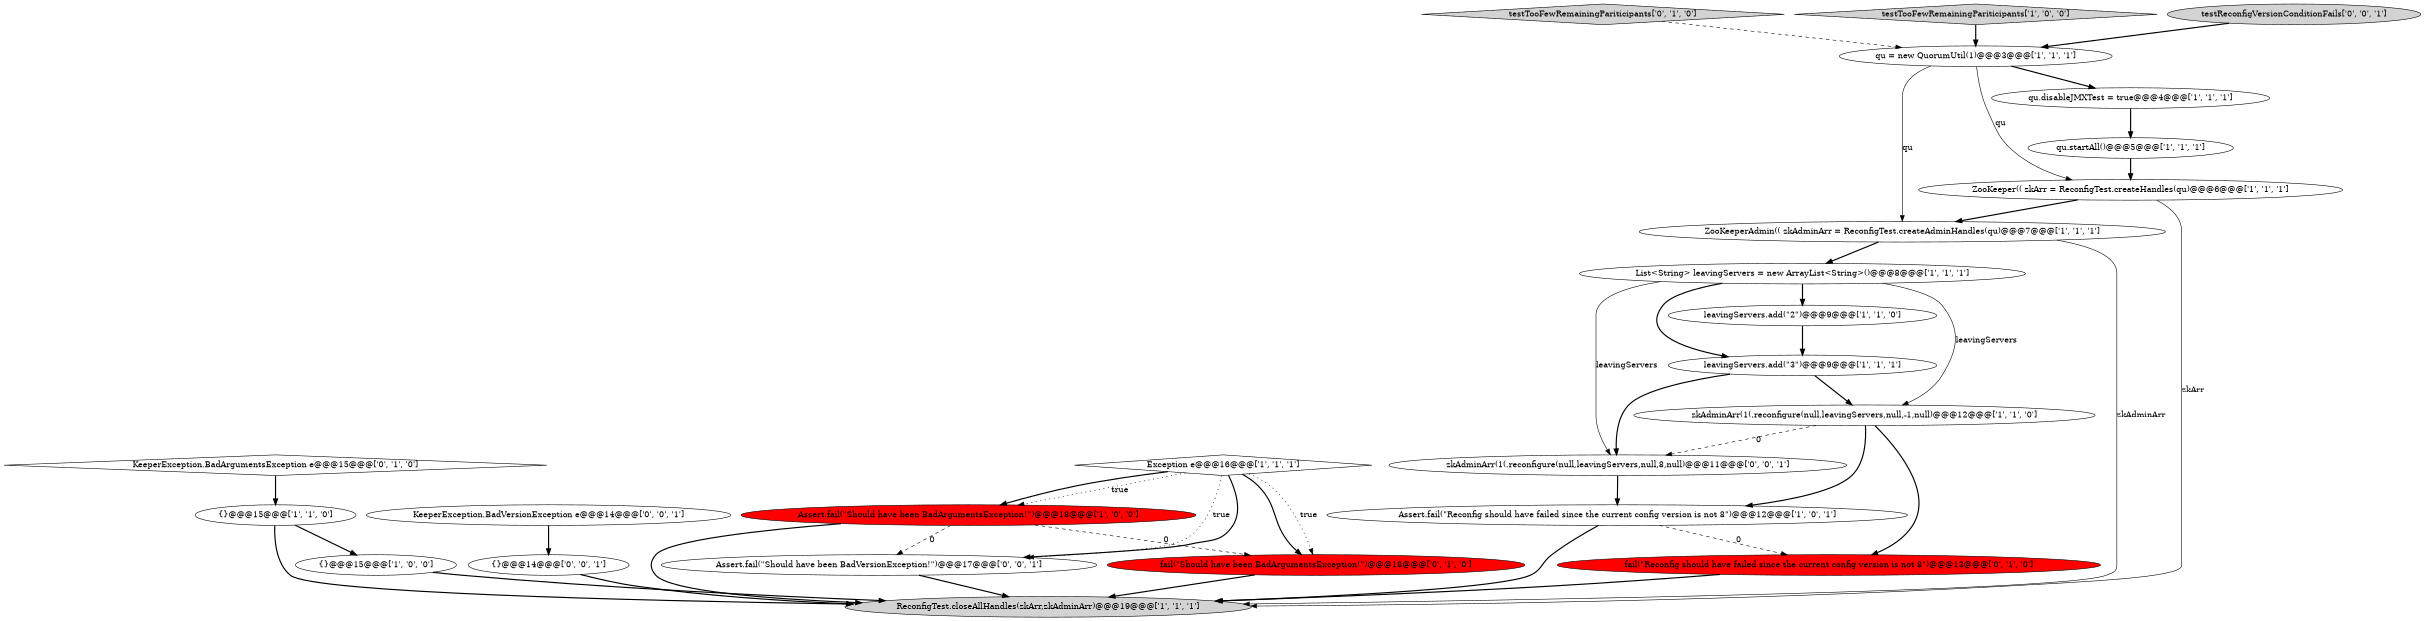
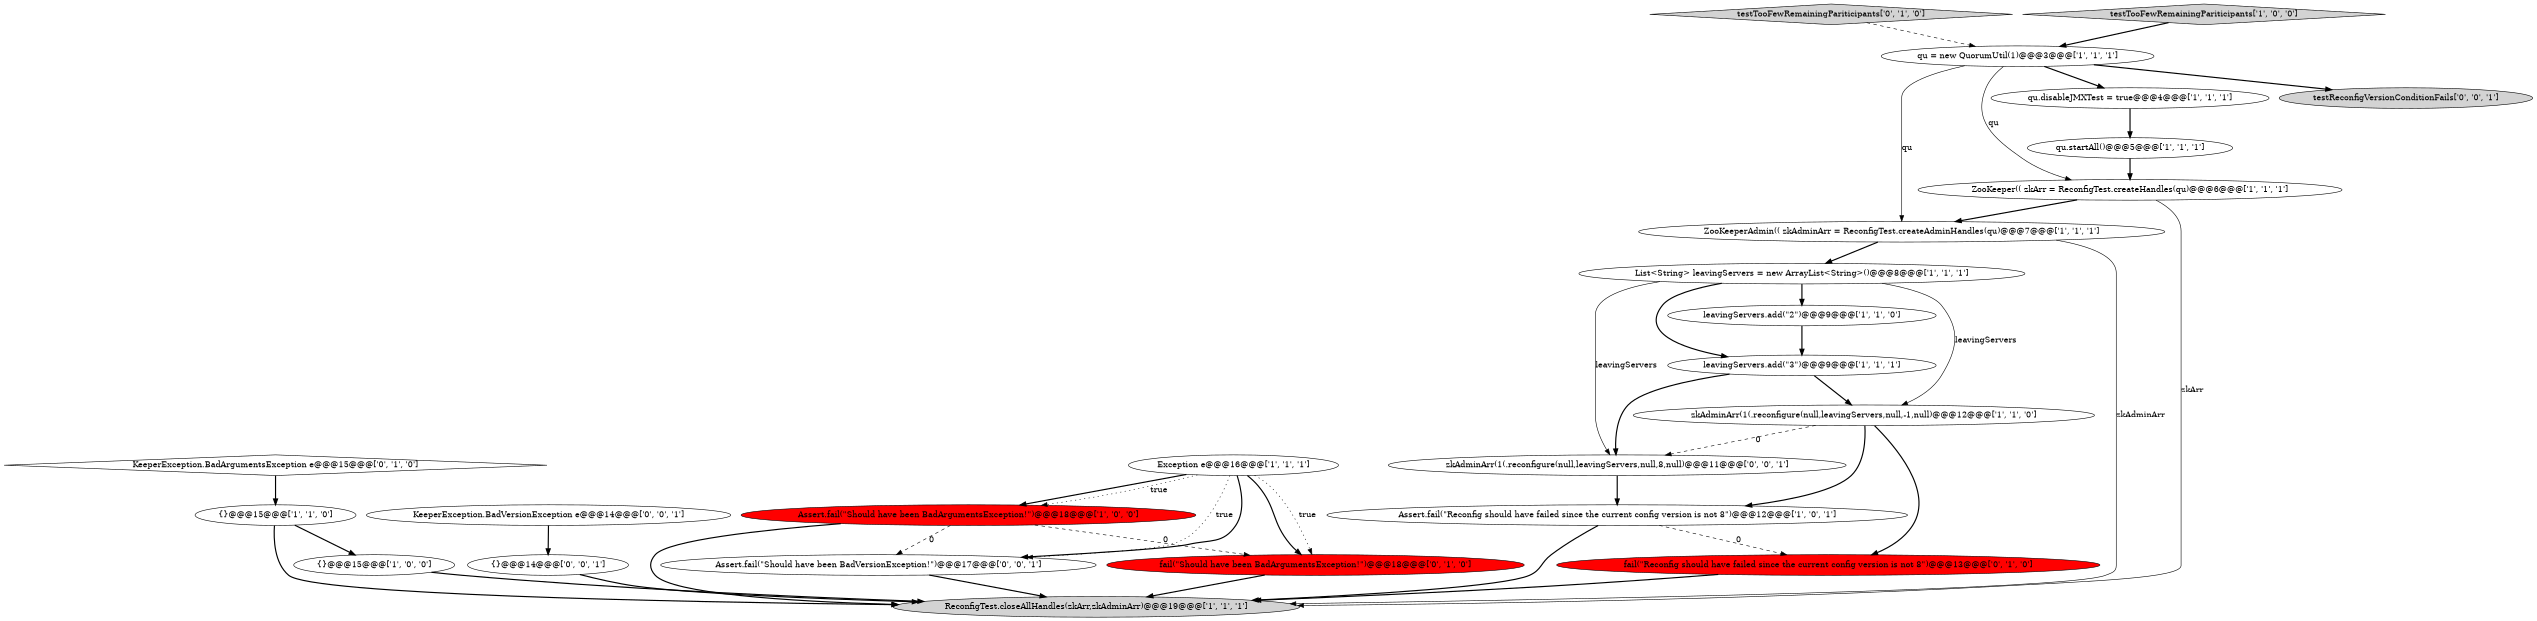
edge "testReconfigVersionConditionFails['0', '0', '1']" -> "qu = new QuorumUtil(1)@@@3@@@['1', '1', '1']": reversed
node "Exception e@@@16@@@['1', '1', '1']": shape diamond -> ellipse
